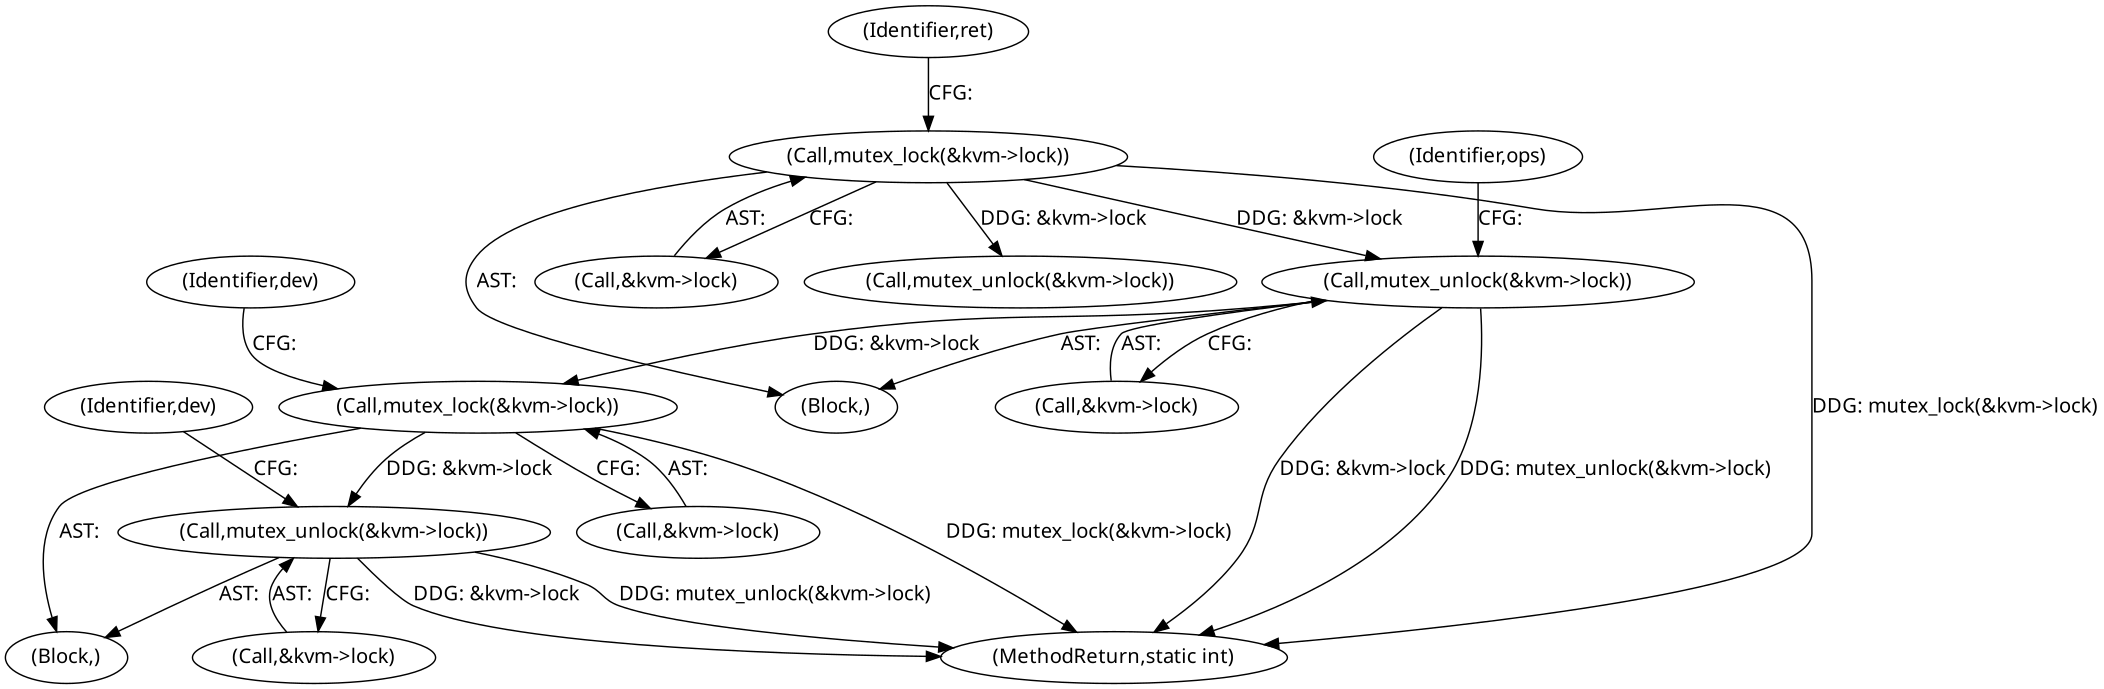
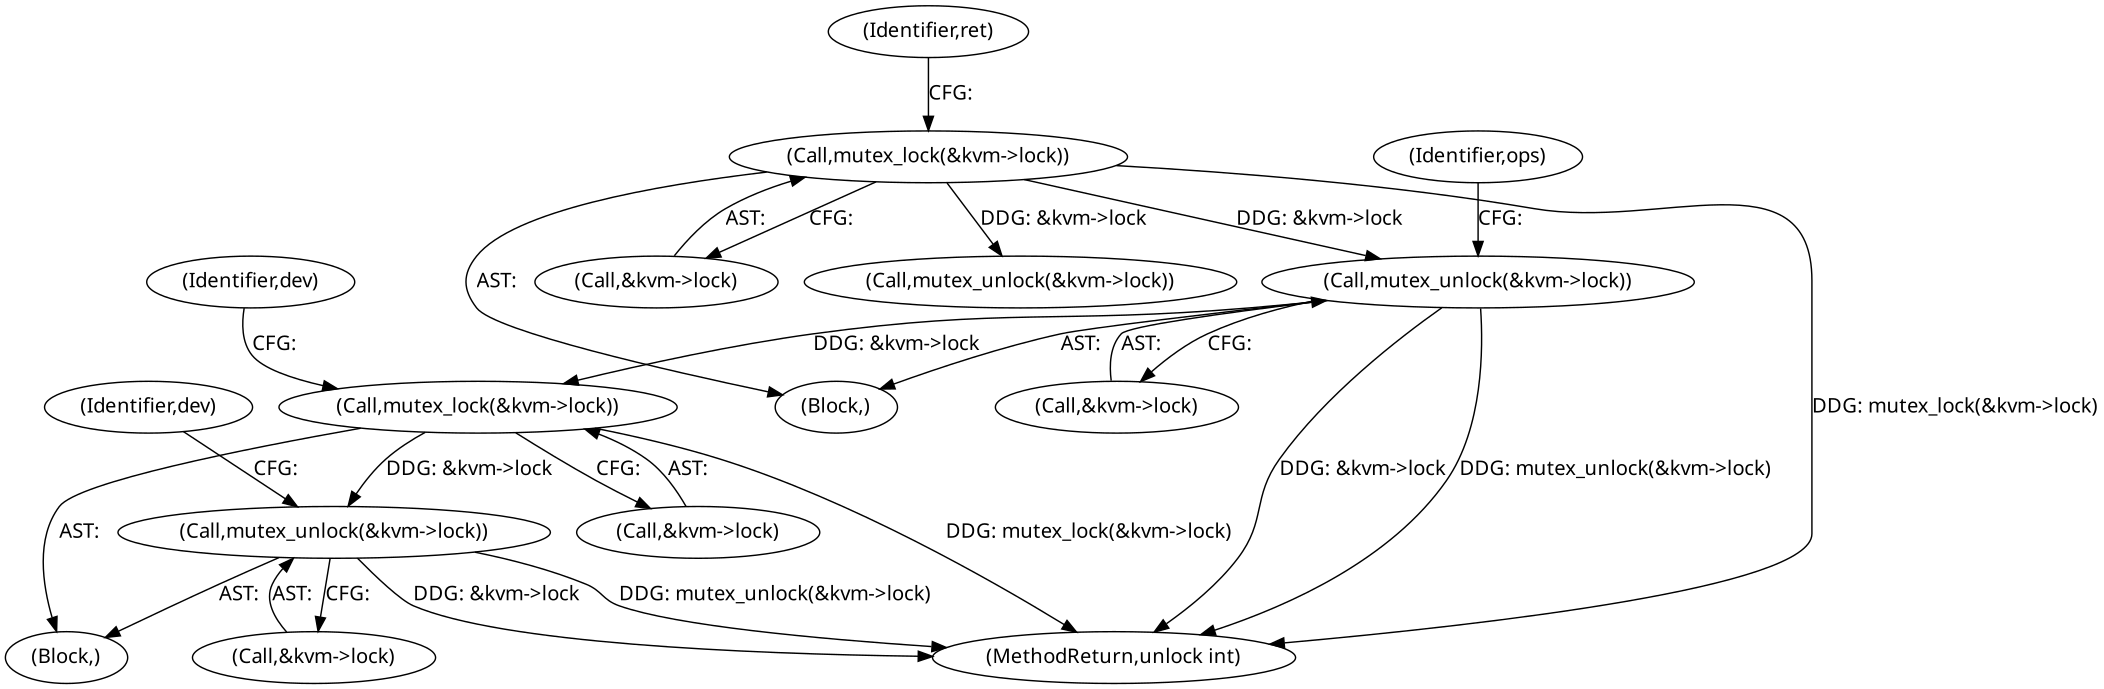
node "(MethodReturn,static int)": label "(MethodReturn,static int)" -> "(MethodReturn,unlock int)"
